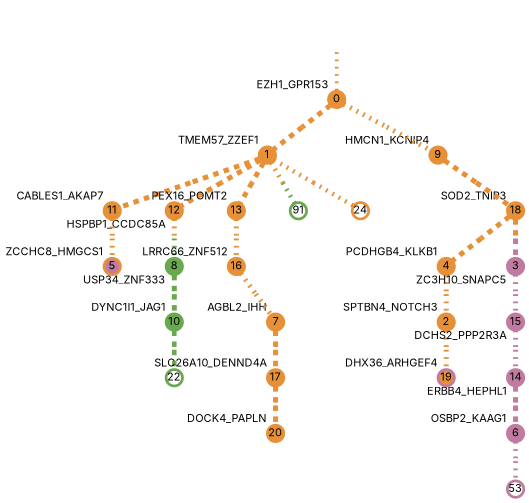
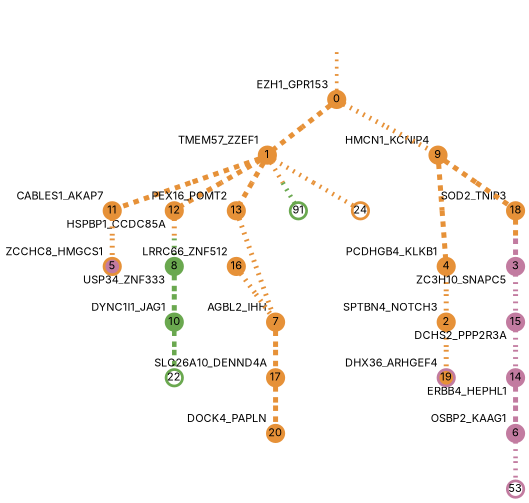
edge "18 SOD2_TNIP3" -> "4 PCDHGB4_KLKB1": now "9 HMCN1_KCNIP4" -> "4 PCDHGB4_KLKB1"
edge "13 PEX16_POMT2" -> "16 LRRC66_ZNF512": now "13 PEX16_POMT2" -> "7 AGBL2_IHH"
